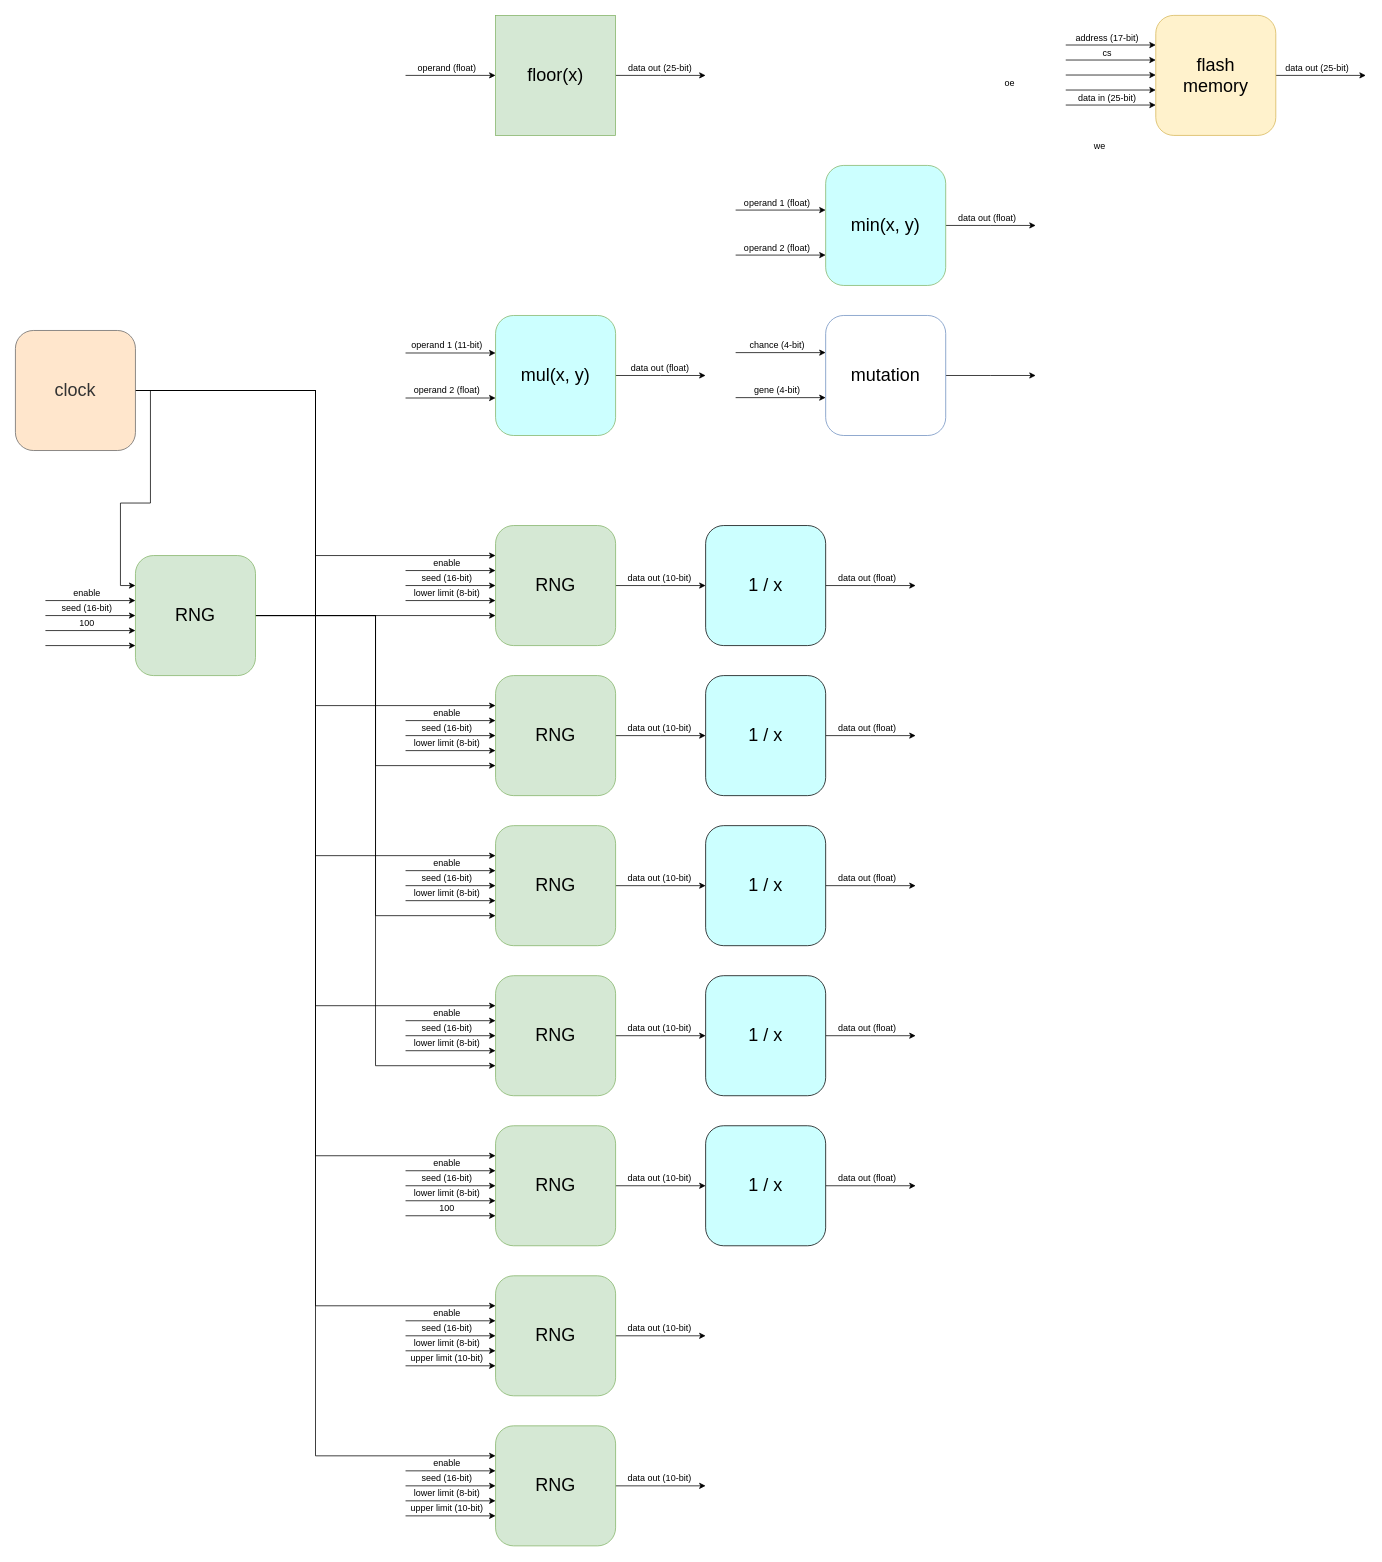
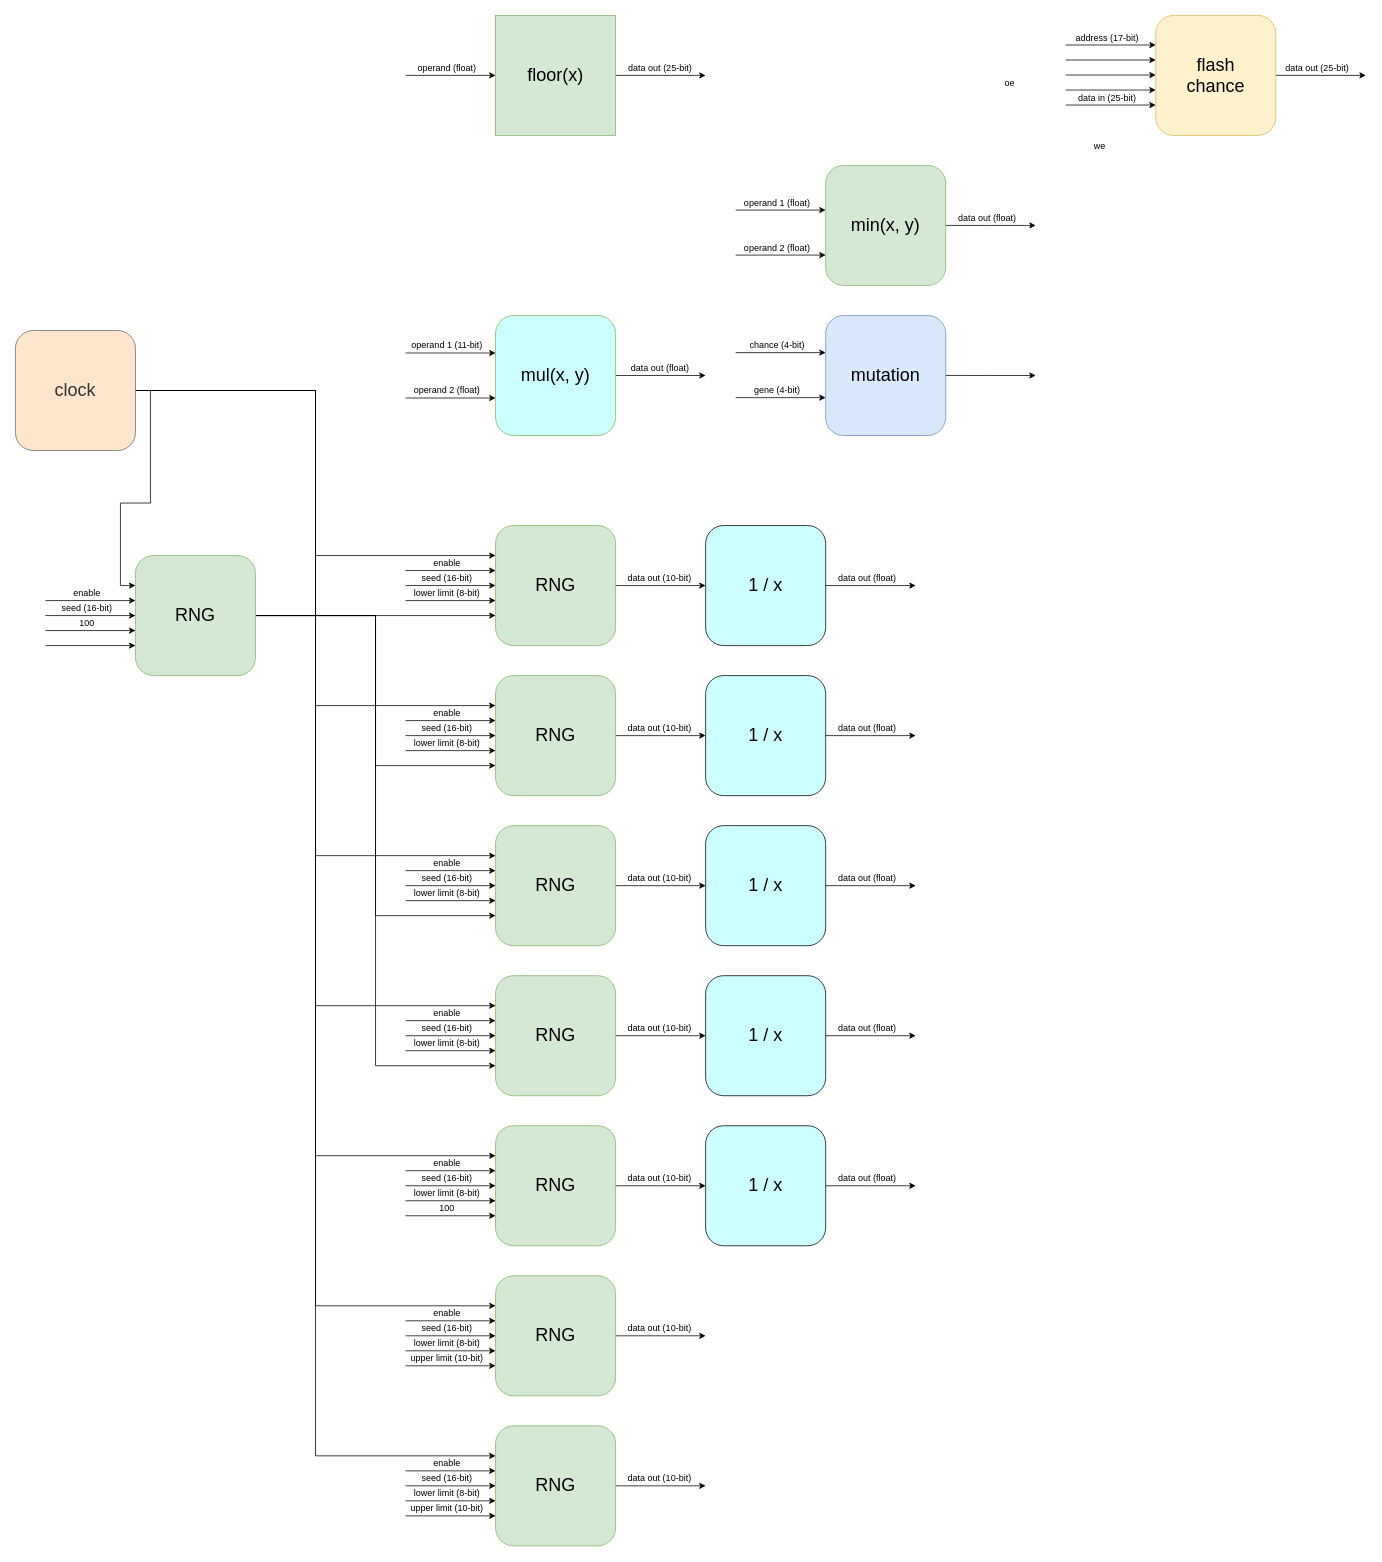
node "cs": removed
node "flash memory": label "flash memory" -> "flash chance"
node "min(x, y)": fillcolor #ccffff -> #d5e8d4
node "mutation": fillcolor #ffffff -> #dae8fc
